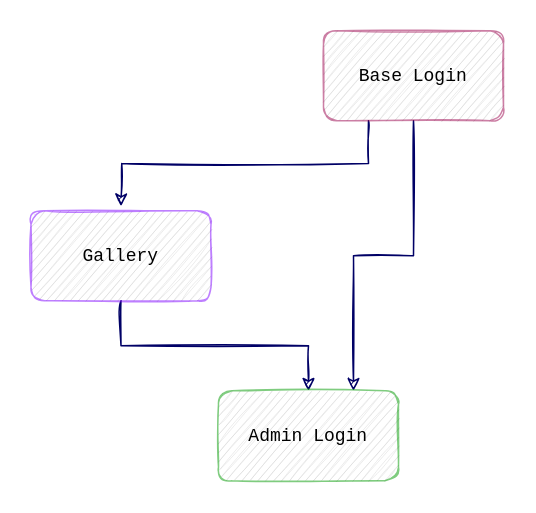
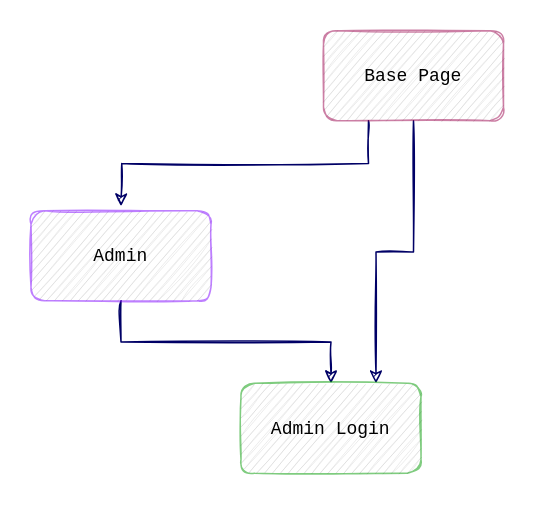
node "Base Login": label "Base Login" -> "Base Page"
node "Gallery": label "Gallery" -> "Admin"
node "Admin Login": moved (308, 436) -> (331, 428)
